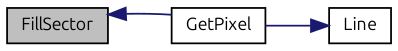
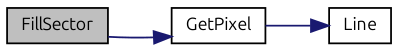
edge "GetPixel" -> "FillSector": reversed
